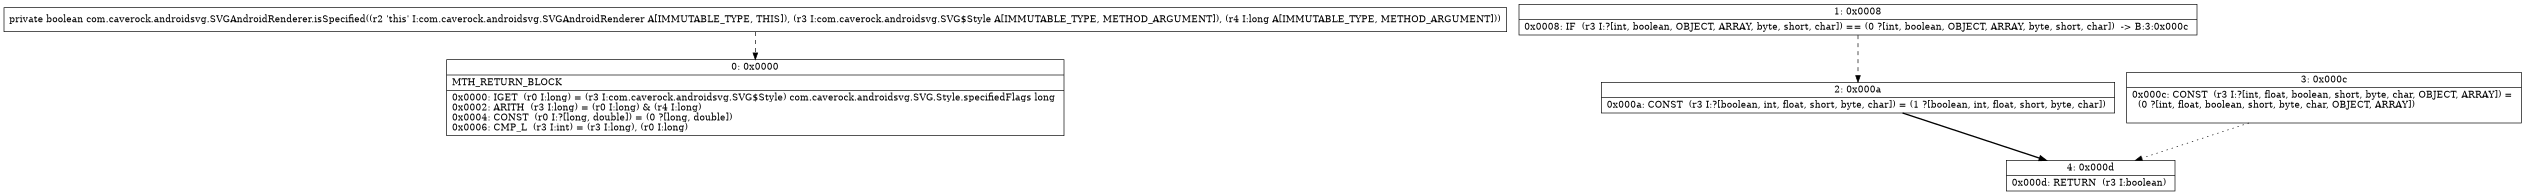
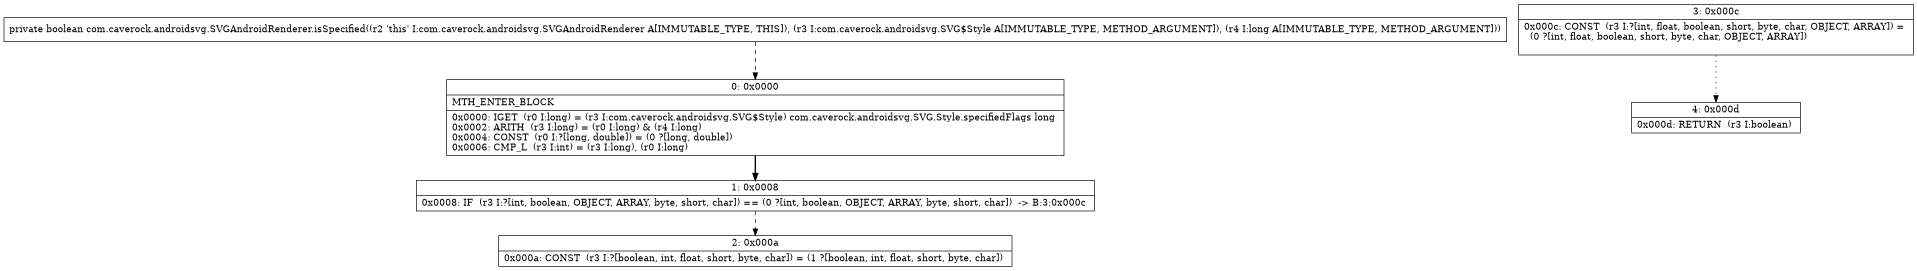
node "0: 0x0000": text "MTH_RETURN_BLOCK" -> "MTH_ENTER_BLOCK"
edge "2: 0x000a" -> "4: 0x000d": removed
edge "0: 0x0000" -> "1: 0x0008": added
